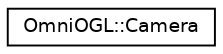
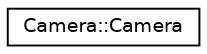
node "OmniOGL::Camera": label "OmniOGL::Camera" -> "Camera::Camera"
